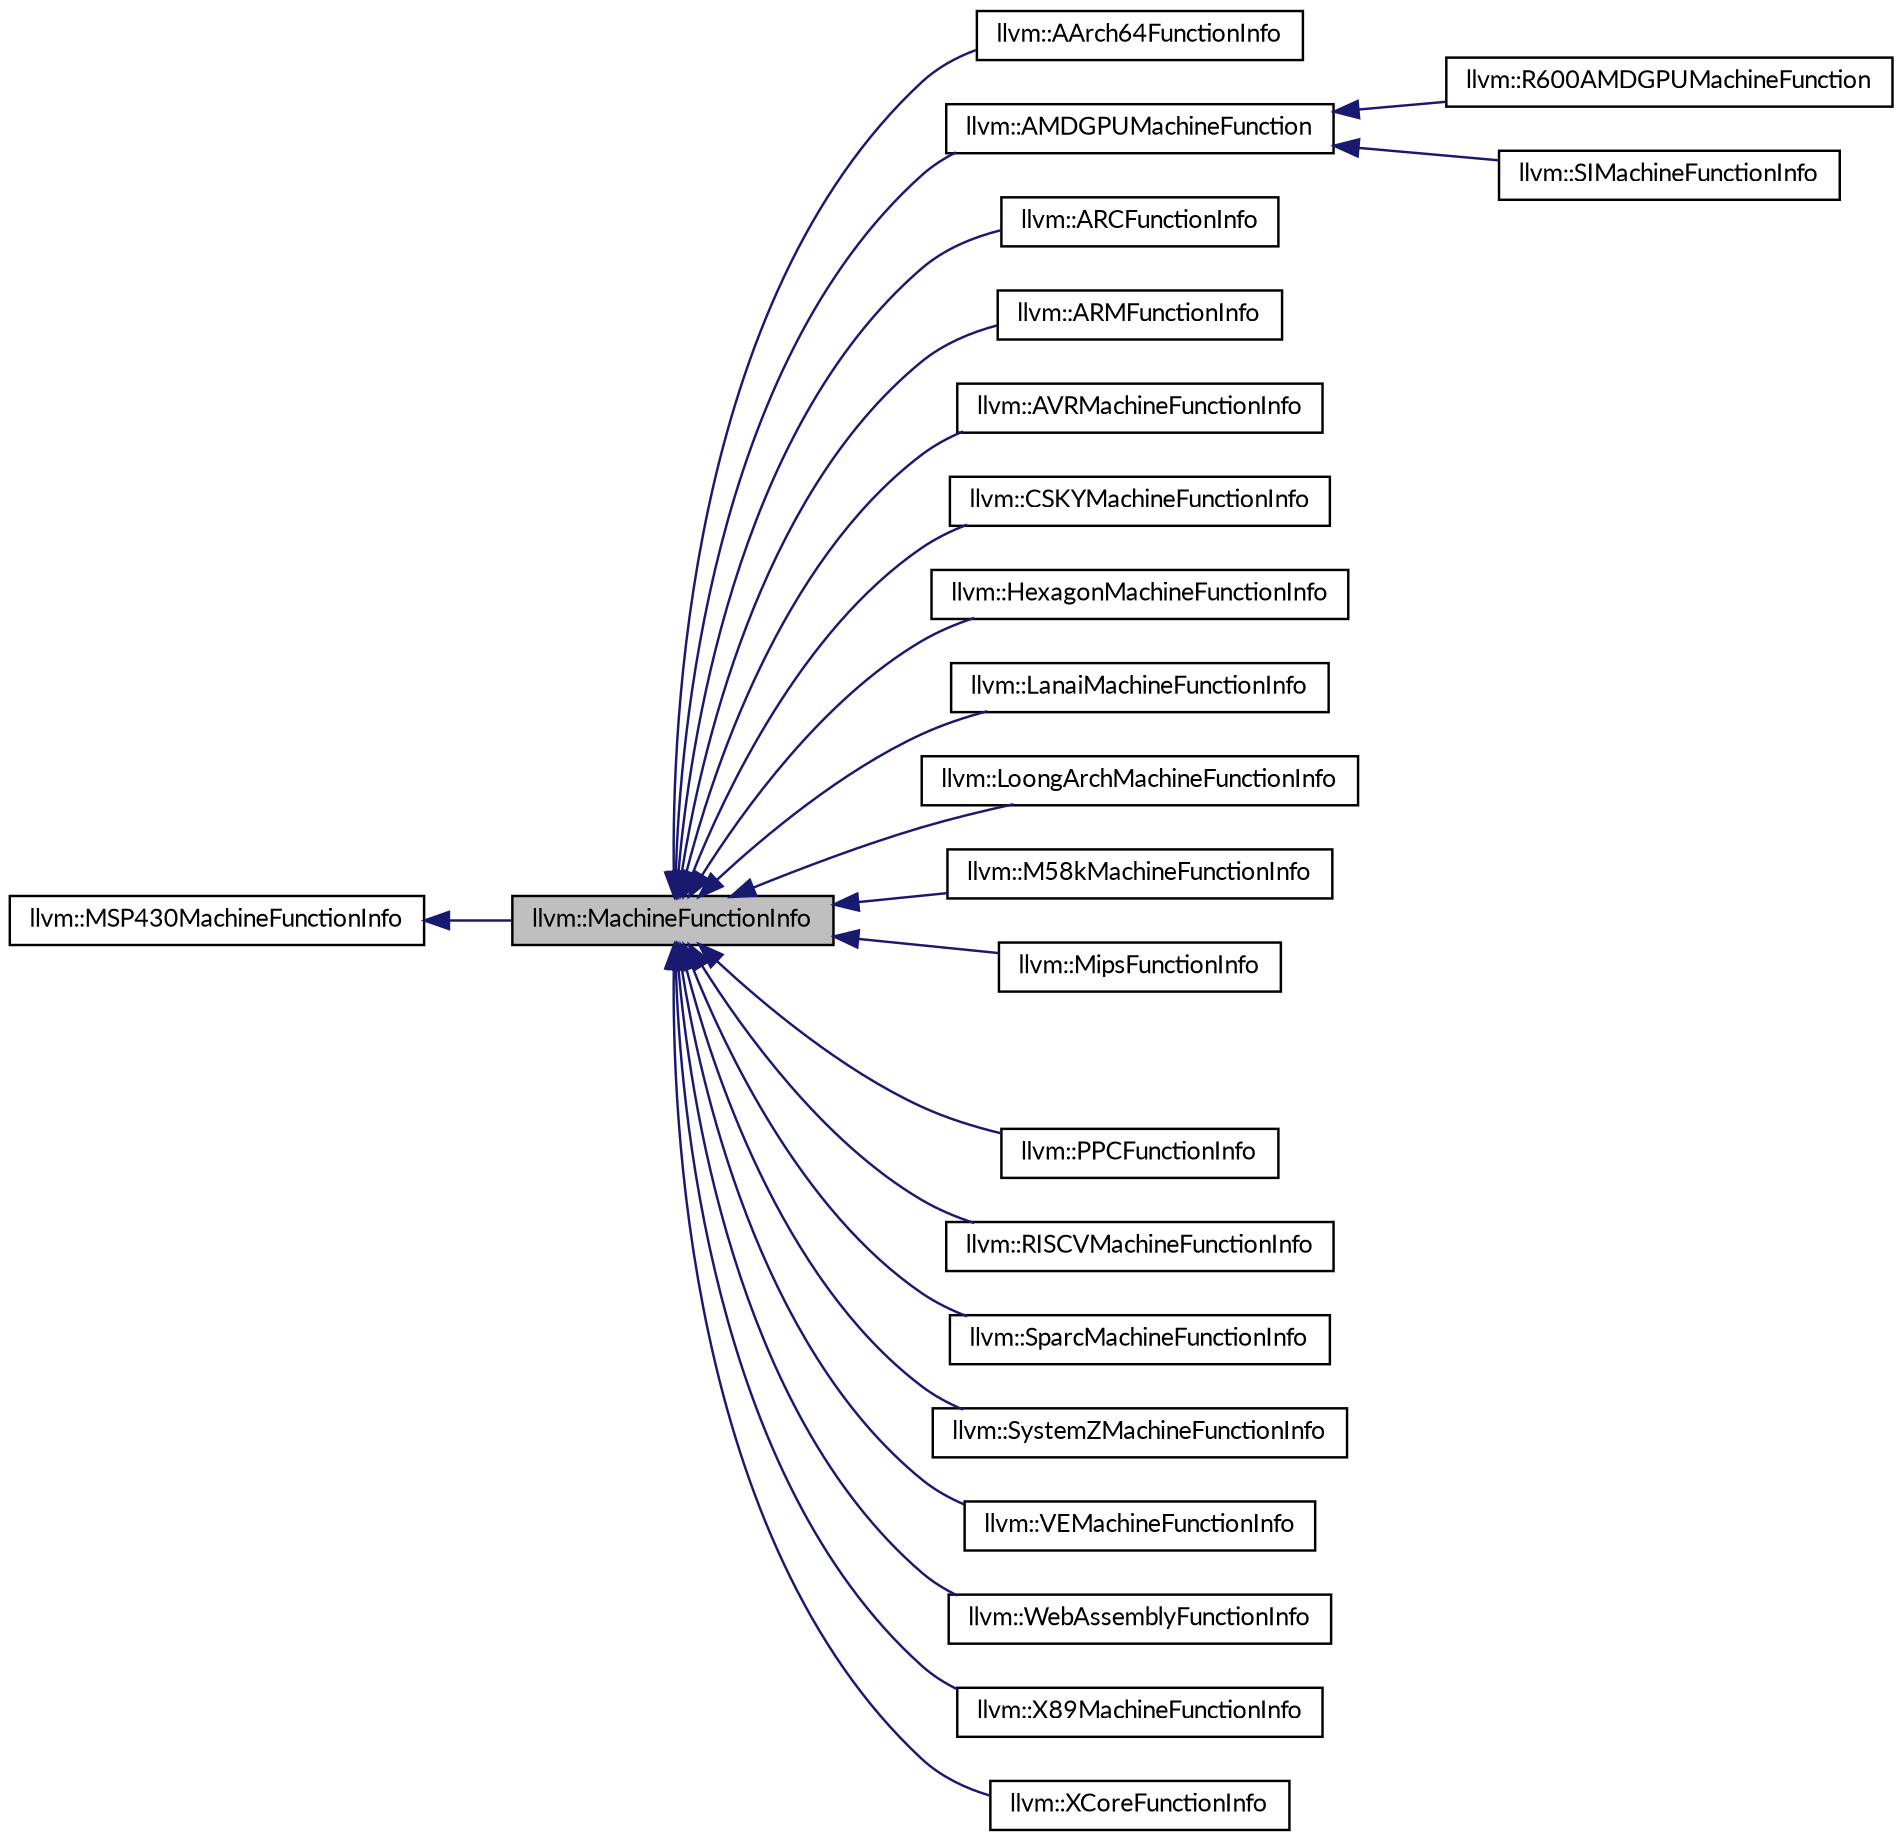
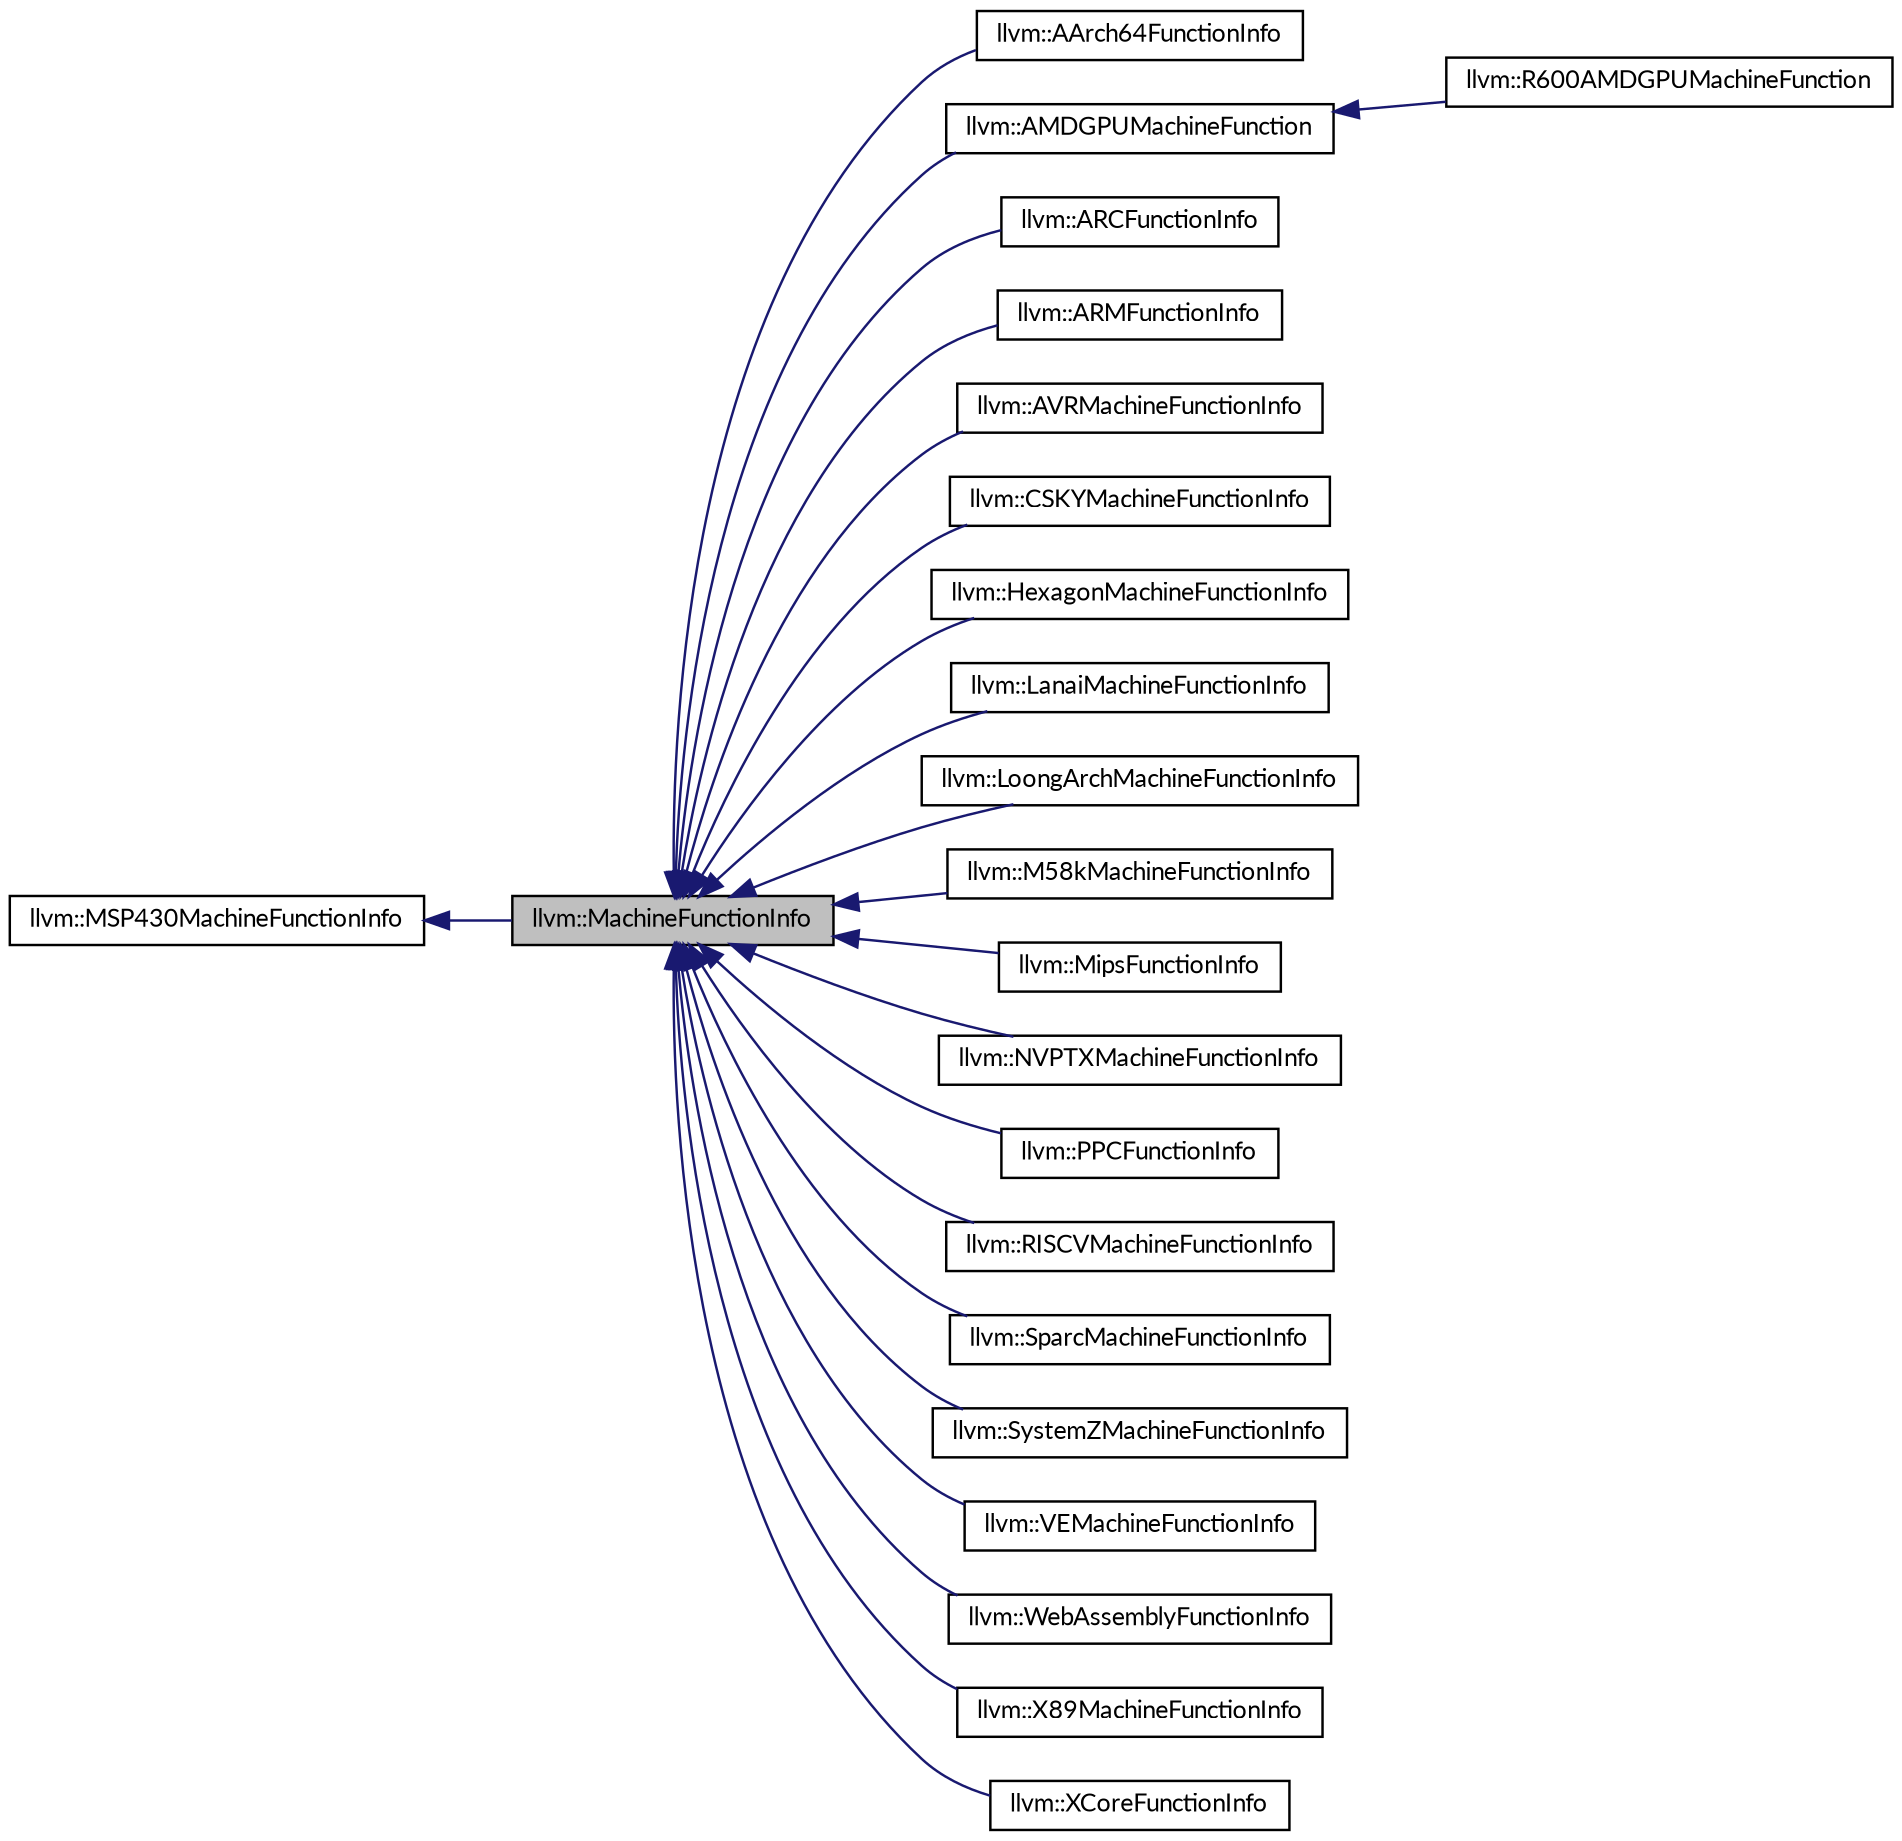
node "llvm::SIMachineFunctionInfo": removed
node "llvm::NVPTXMachineFunctionInfo": added
